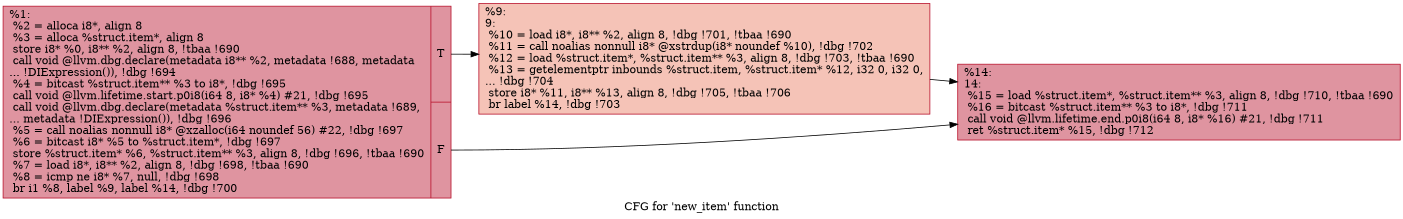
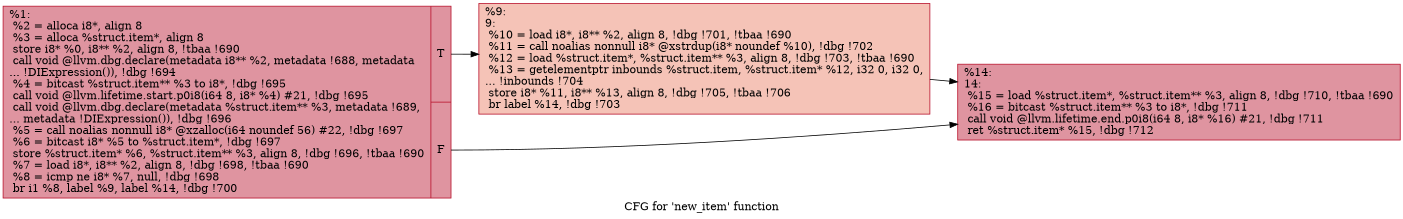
node "%9:": text "... !dbg !704" -> "... !inbounds !704"
